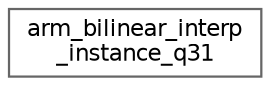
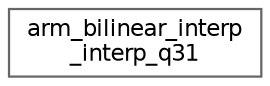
node "arm_bilinear_interp _instance_q31": label "arm_bilinear_interp _instance_q31" -> "arm_bilinear_interp _interp_q31"
